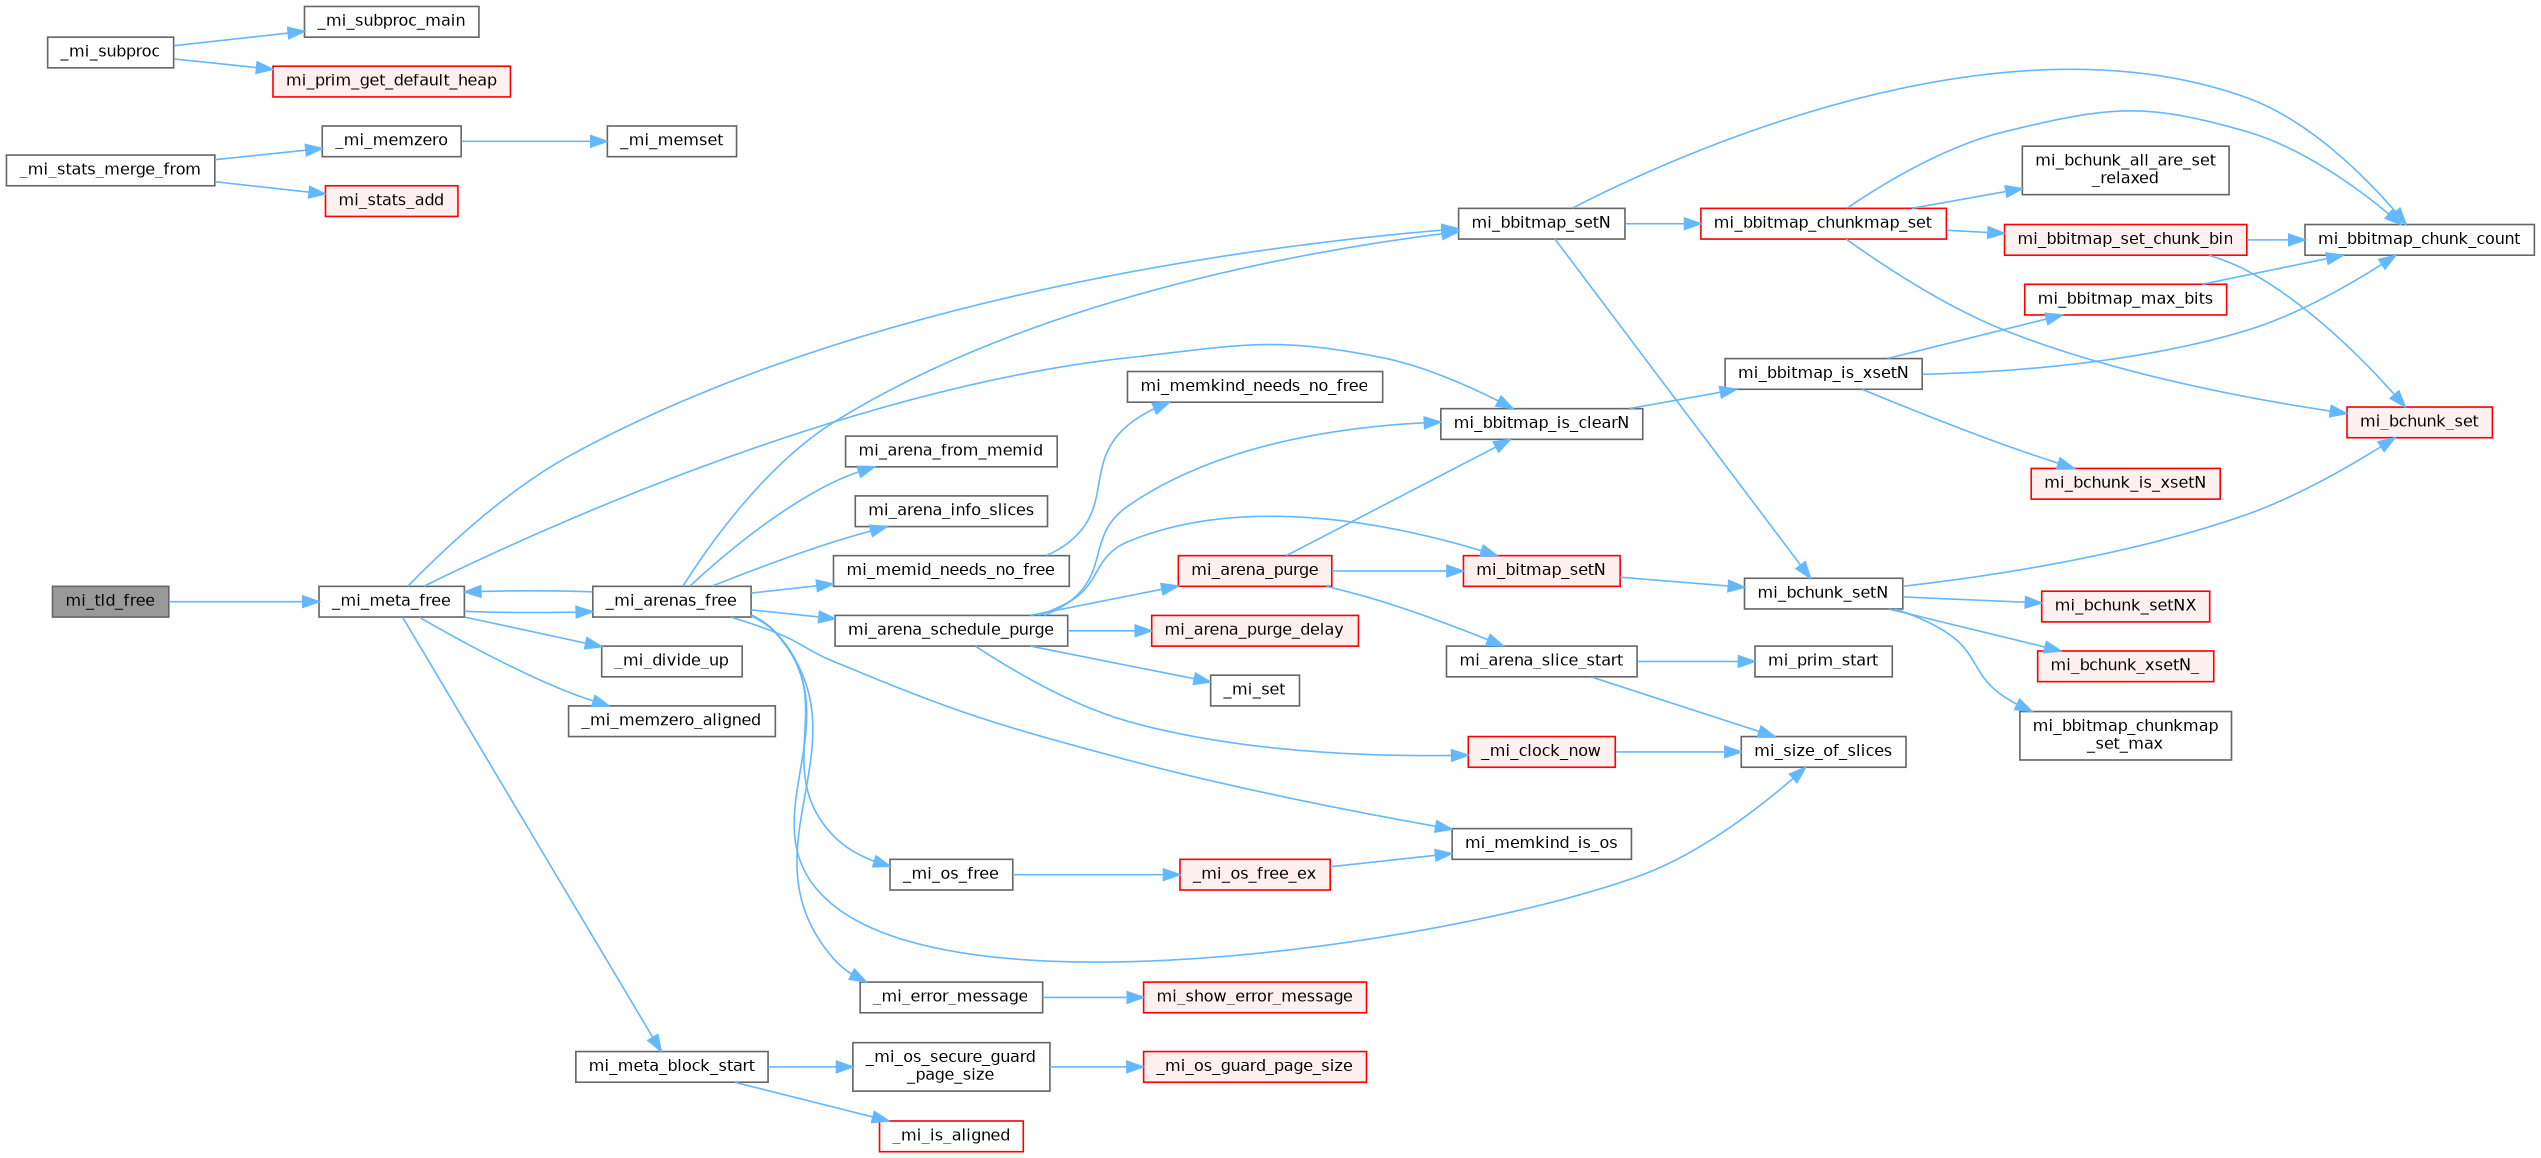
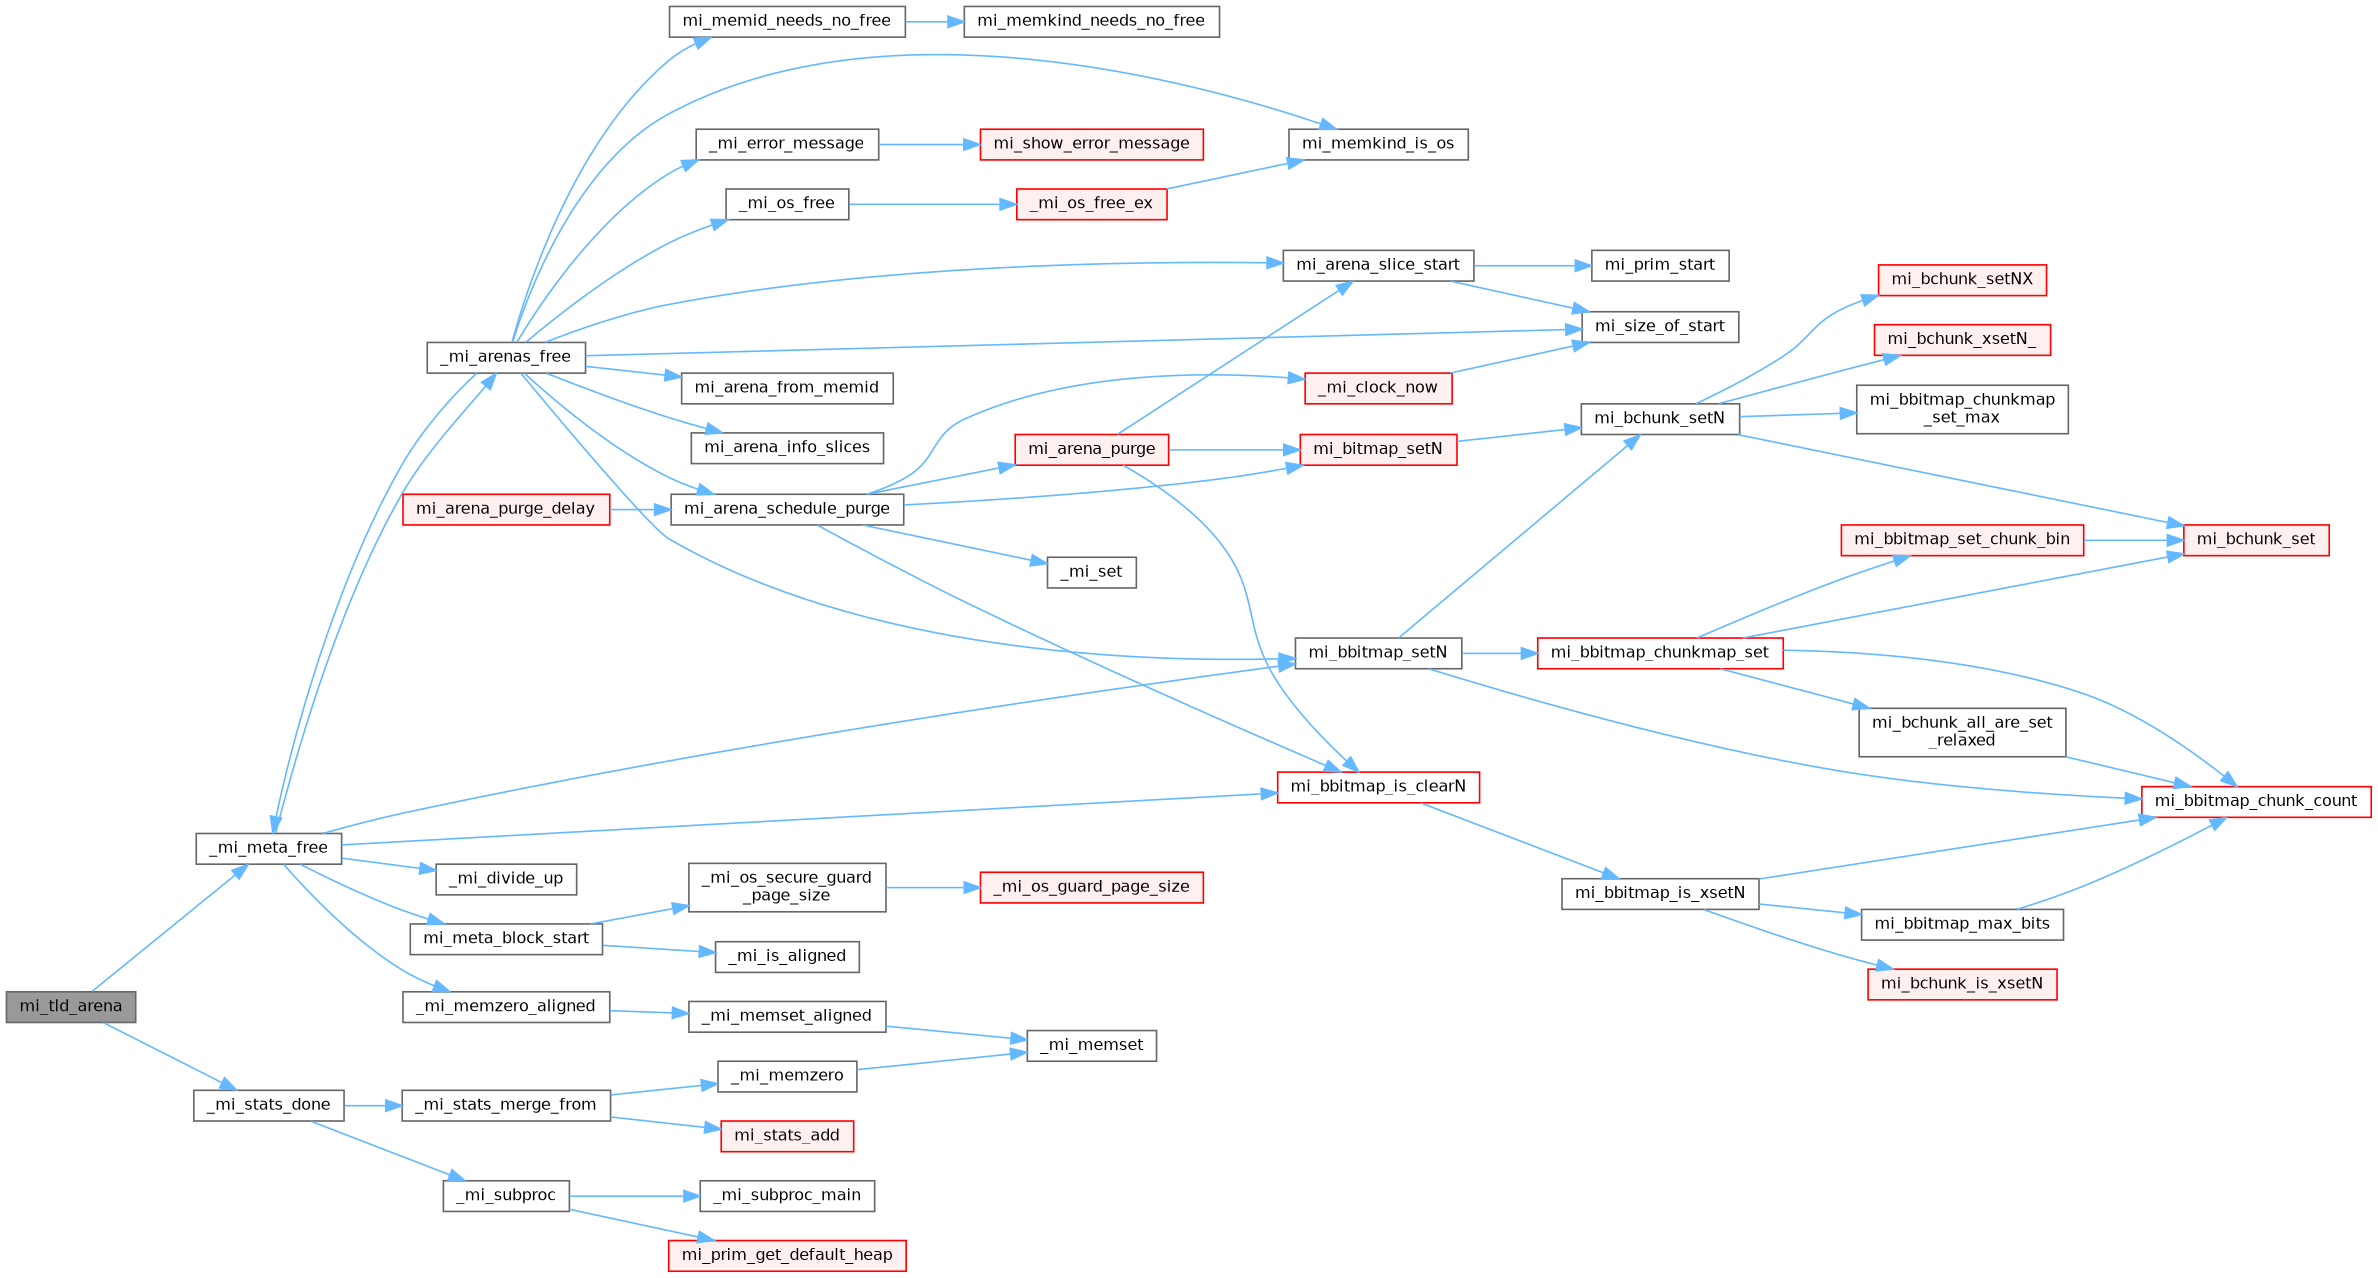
edge "mi_bbitmap_set_chunk_bin" -> "mi_bbitmap_chunk_count": now "mi_bchunk_all_are_set _relaxed" -> "mi_bbitmap_chunk_count"
node "mi_bbitmap_chunk_count": color grey40 -> red
edge "_mi_arenas_free" -> "mi_arena_slice_start": added
node "mi_bbitmap_max_bits": color red -> grey40
node "mi_bbitmap_is_clearN": color grey40 -> red
node "mi_tld_free": label "mi_tld_free" -> "mi_tld_arena"
edge "mi_arena_schedule_purge" -> "mi_arena_purge_delay": reversed
node "mi_size_of_slices": label "mi_size_of_slices" -> "mi_size_of_start"
node "_mi_memset_aligned": added
node "_mi_stats_done": added
node "_mi_is_aligned": color red -> grey40
